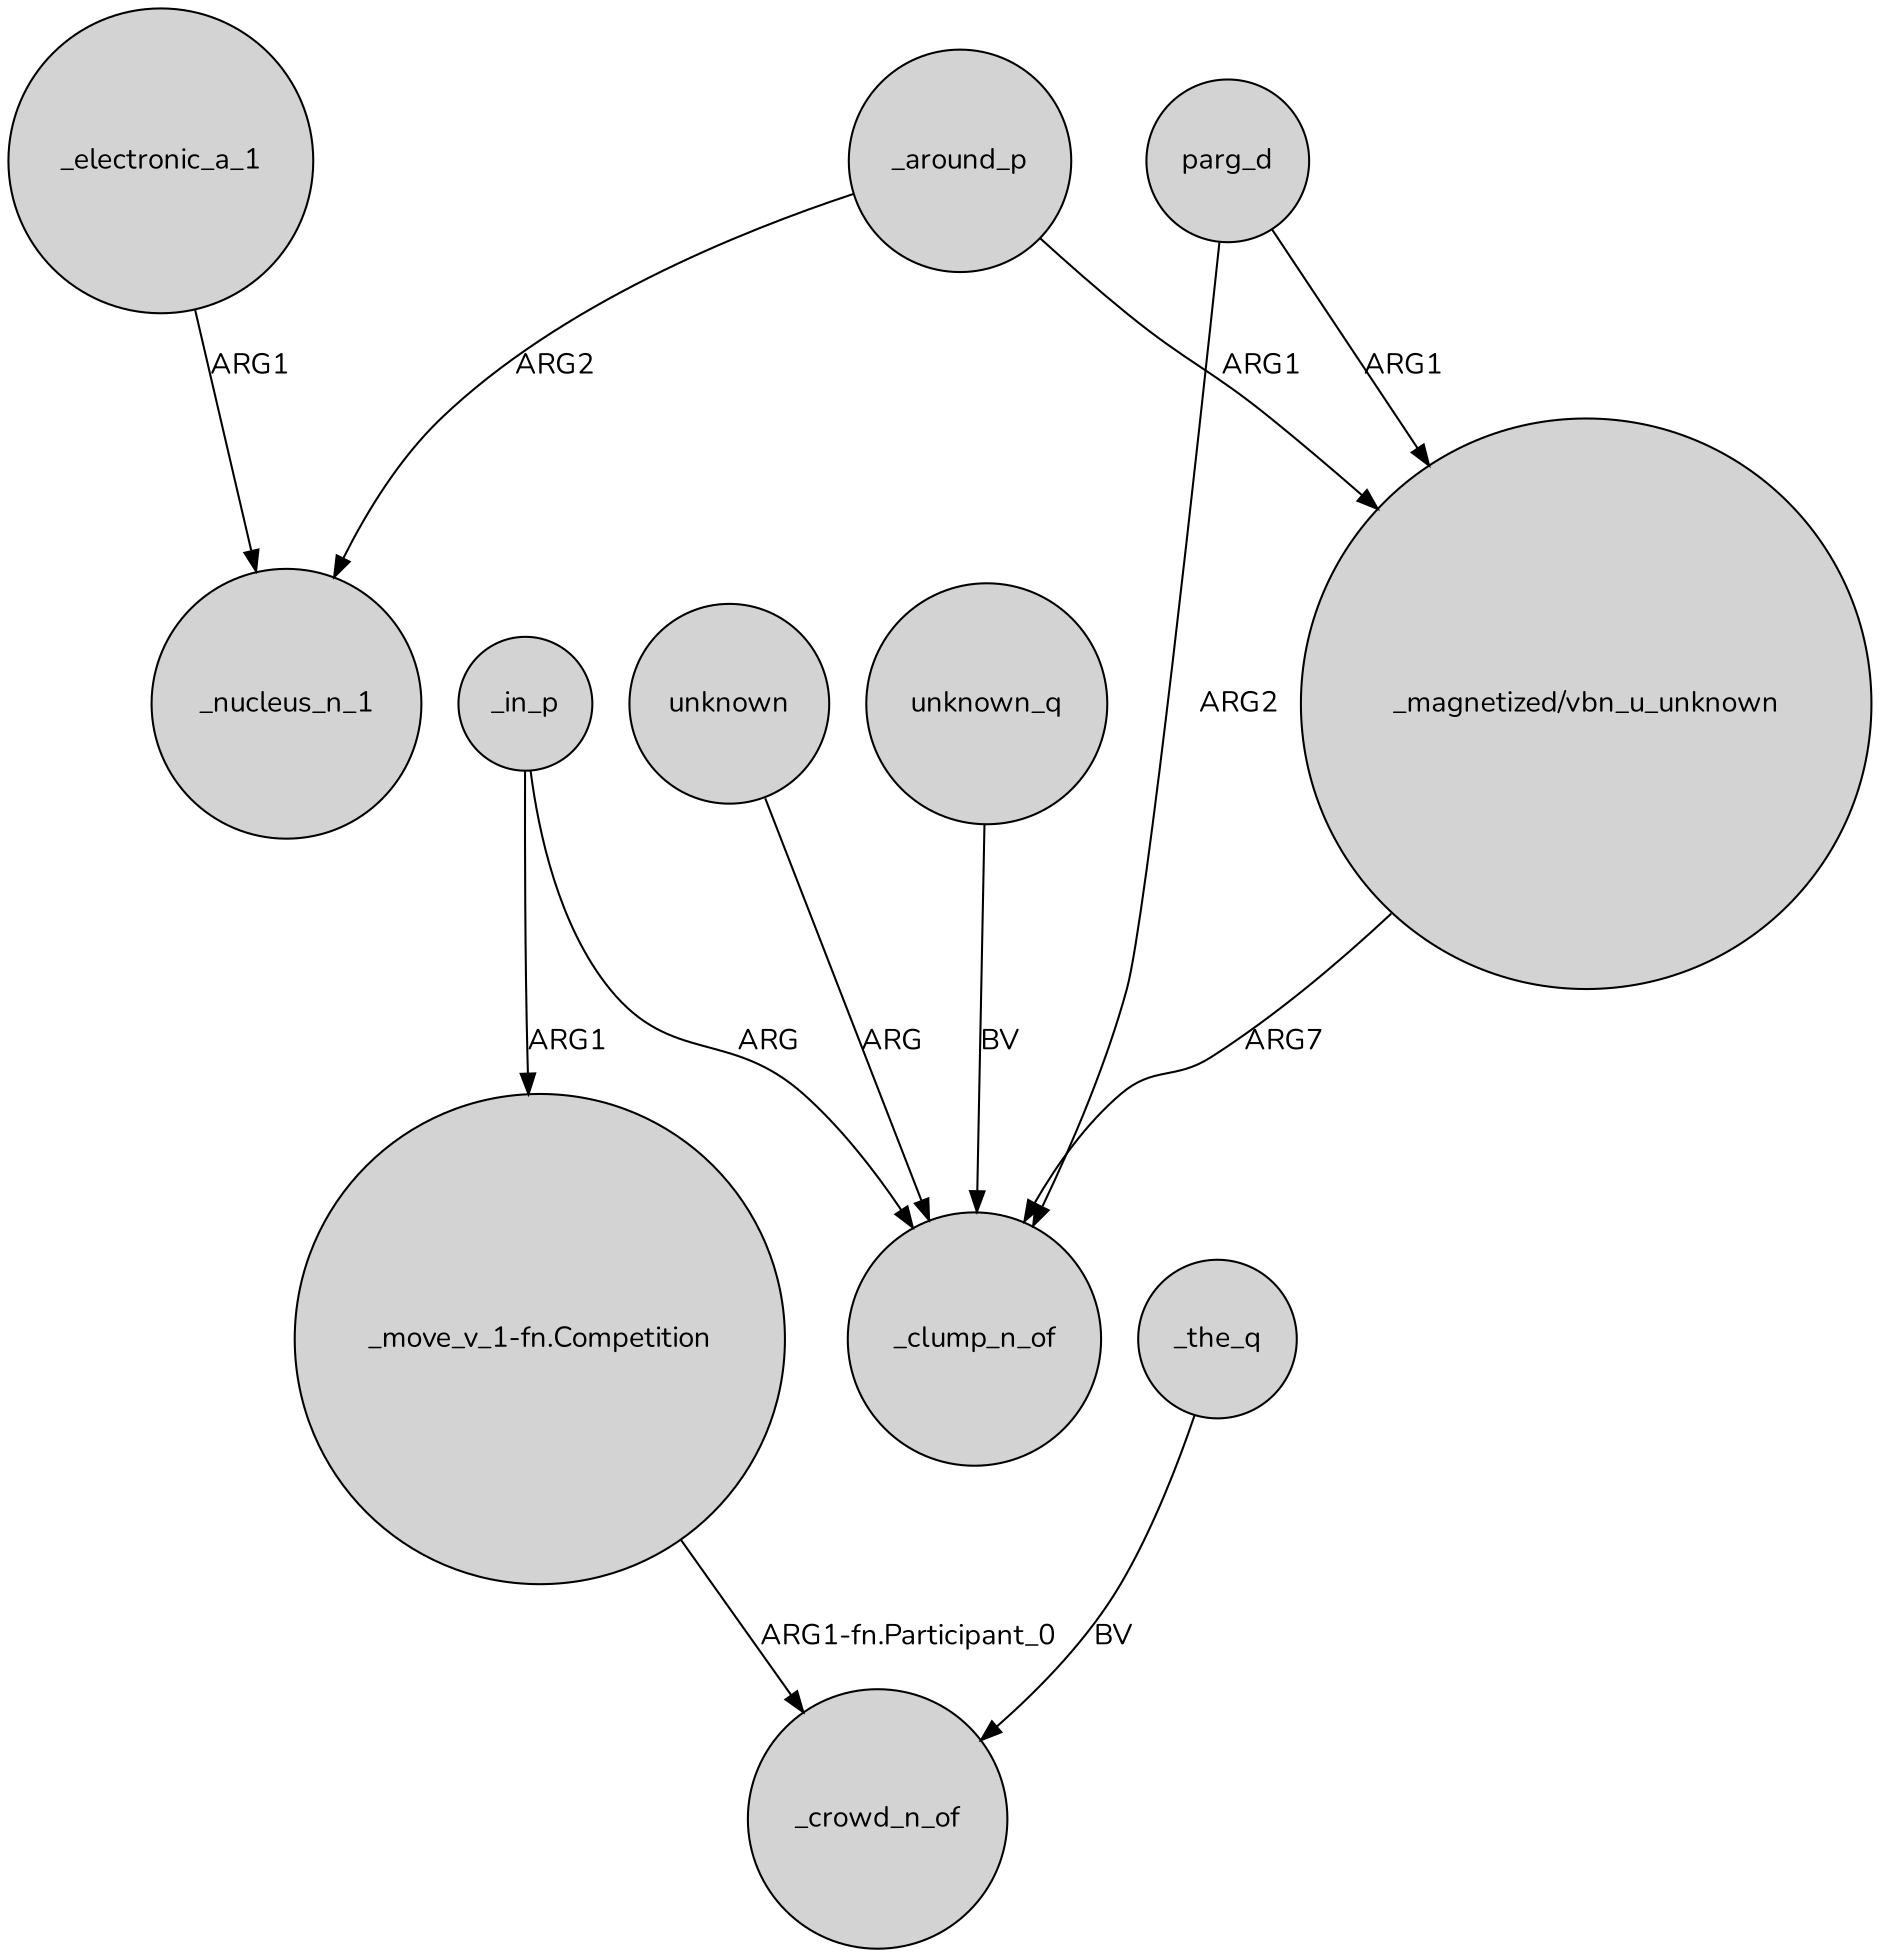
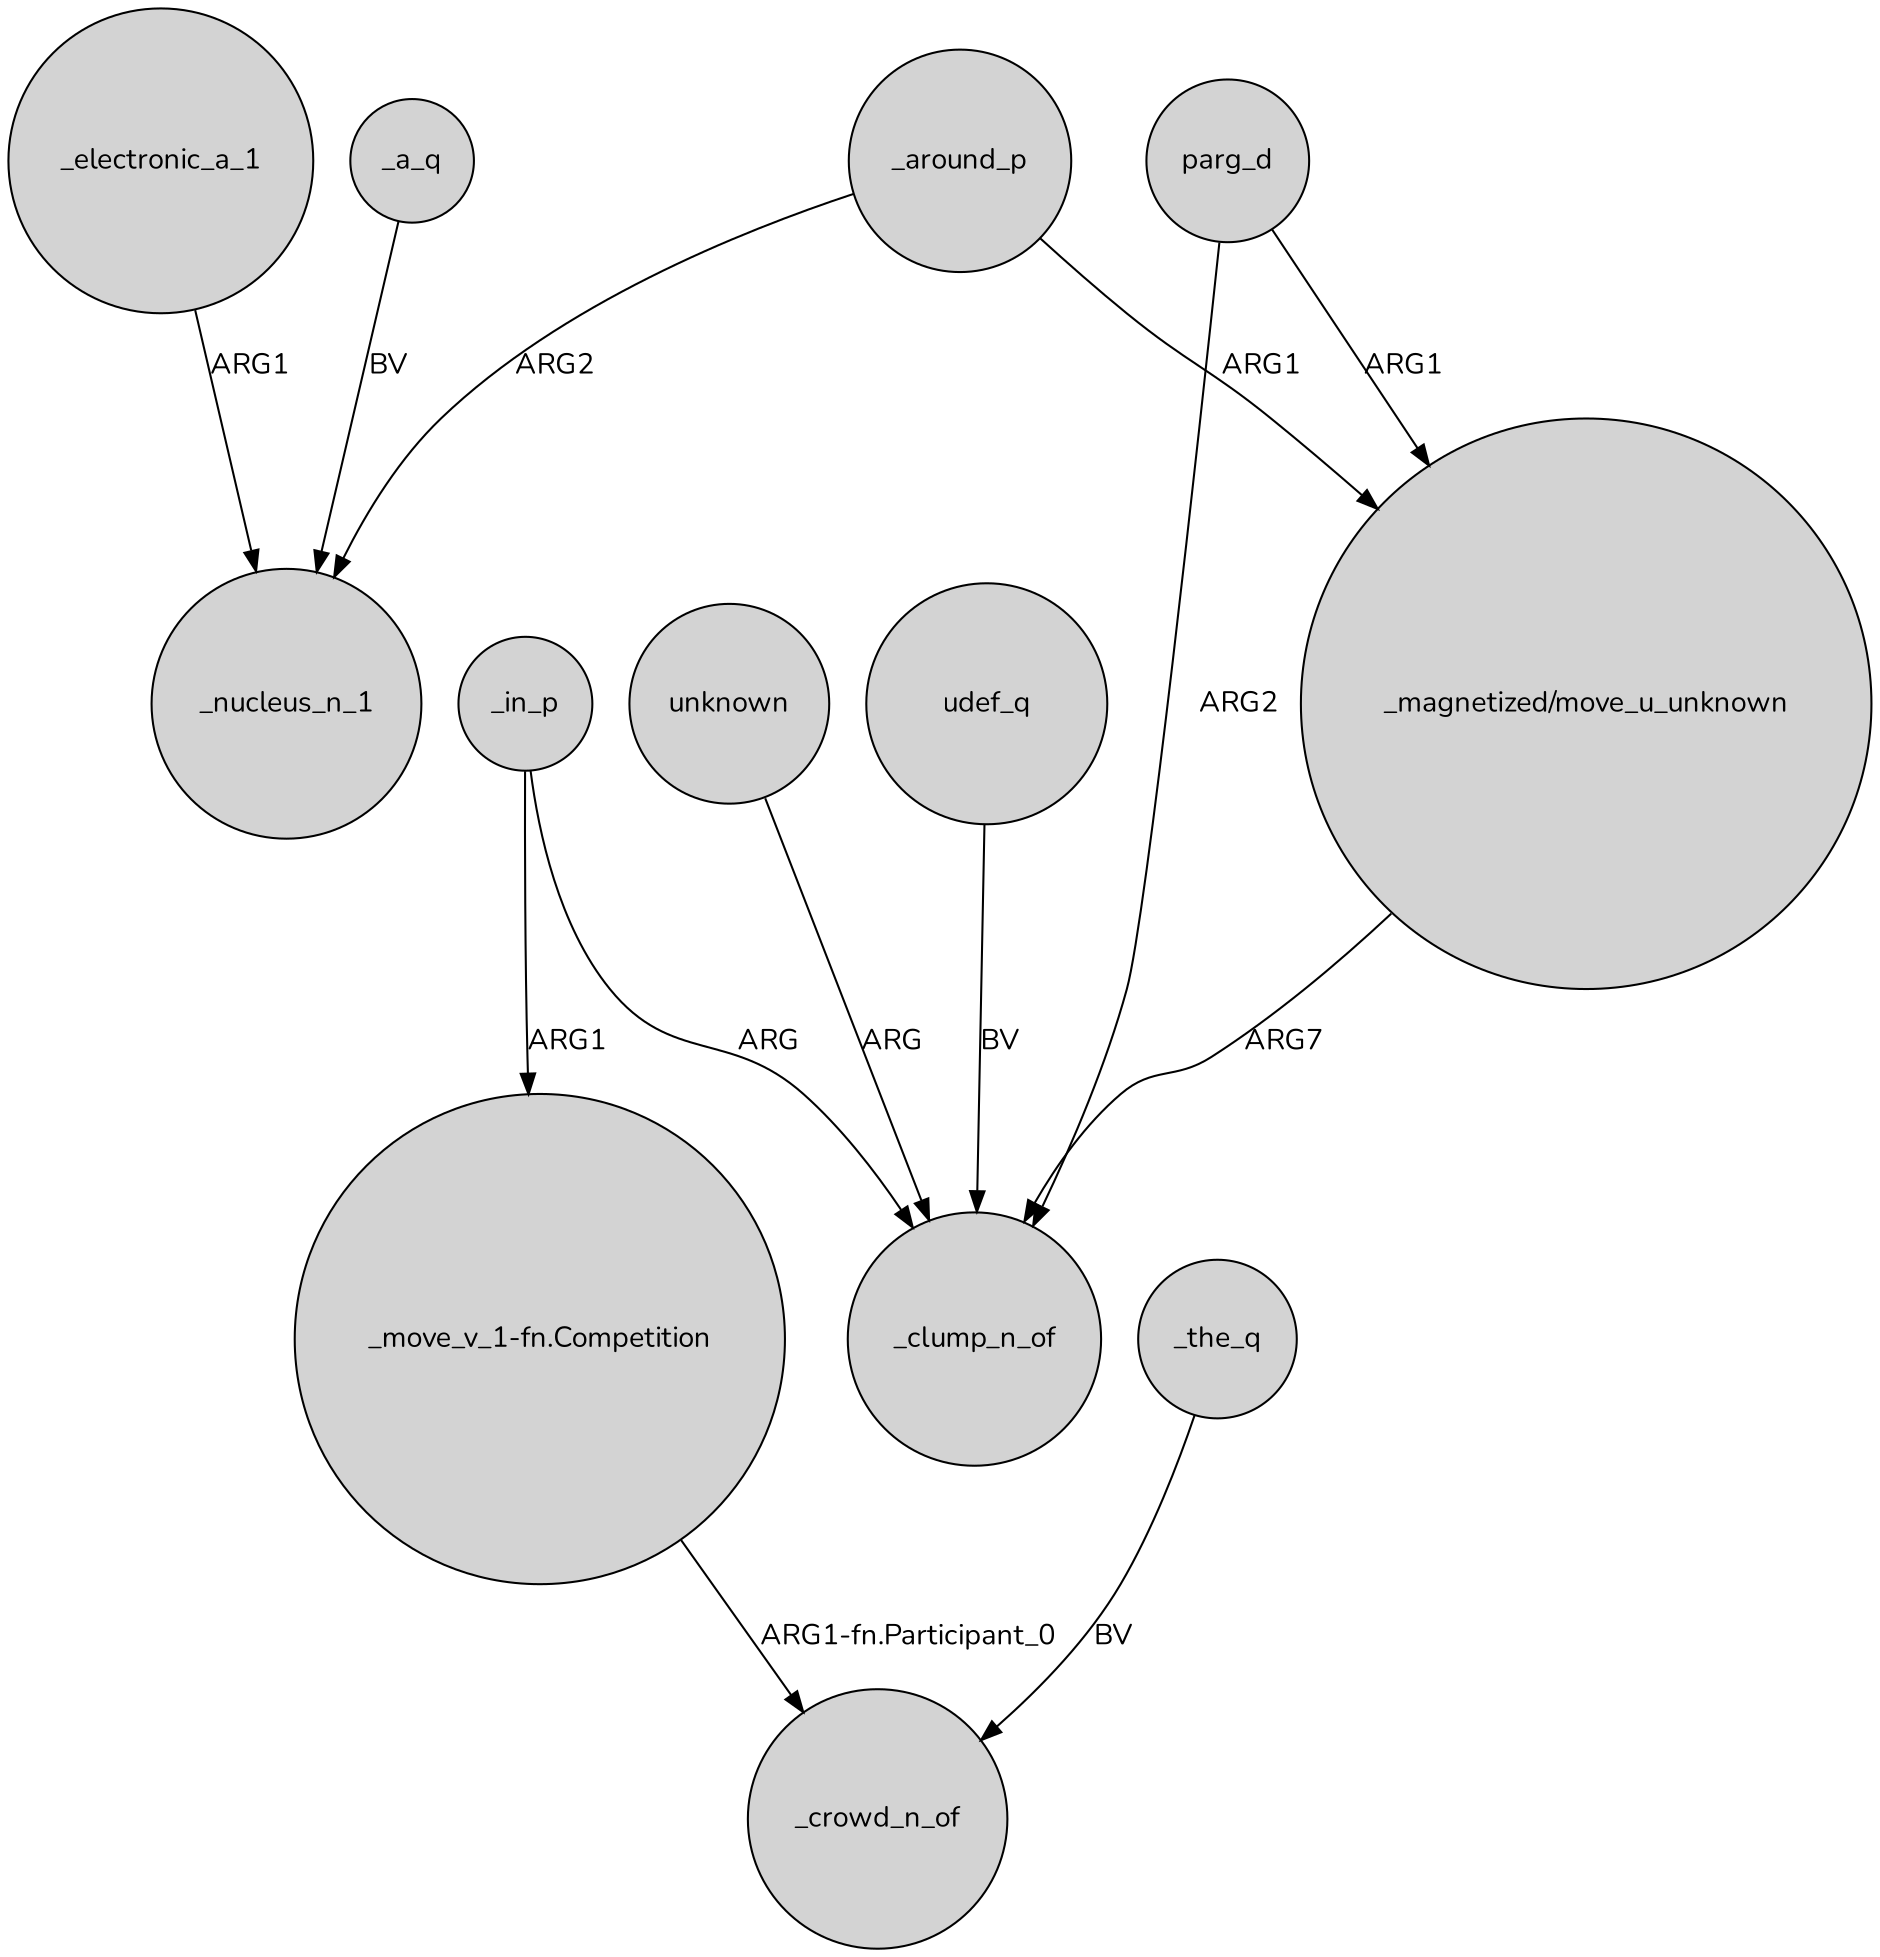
node "_a_q": added
node "unknown_q": label "unknown_q" -> "udef_q"
node "_magnetized/vbn_u_unknown": label "_magnetized/vbn_u_unknown" -> "_magnetized/move_u_unknown"
